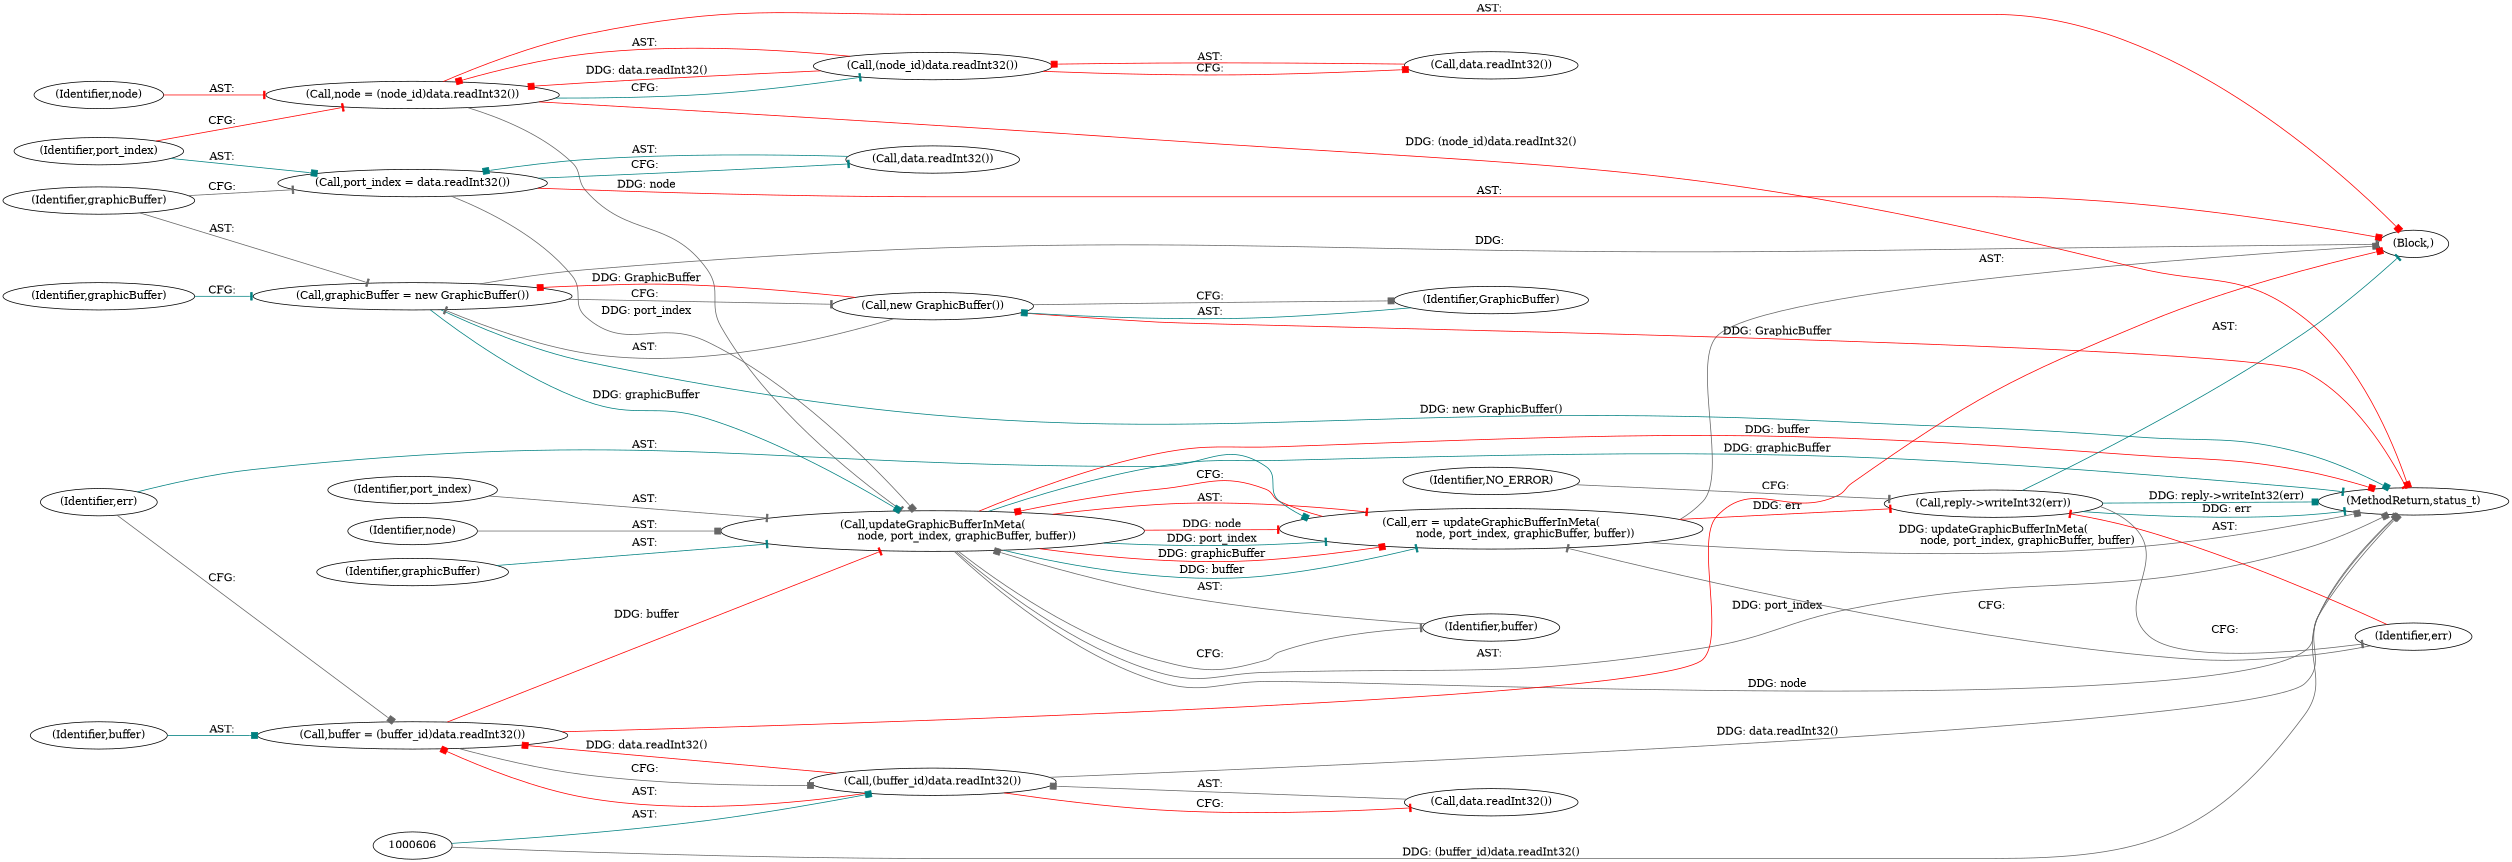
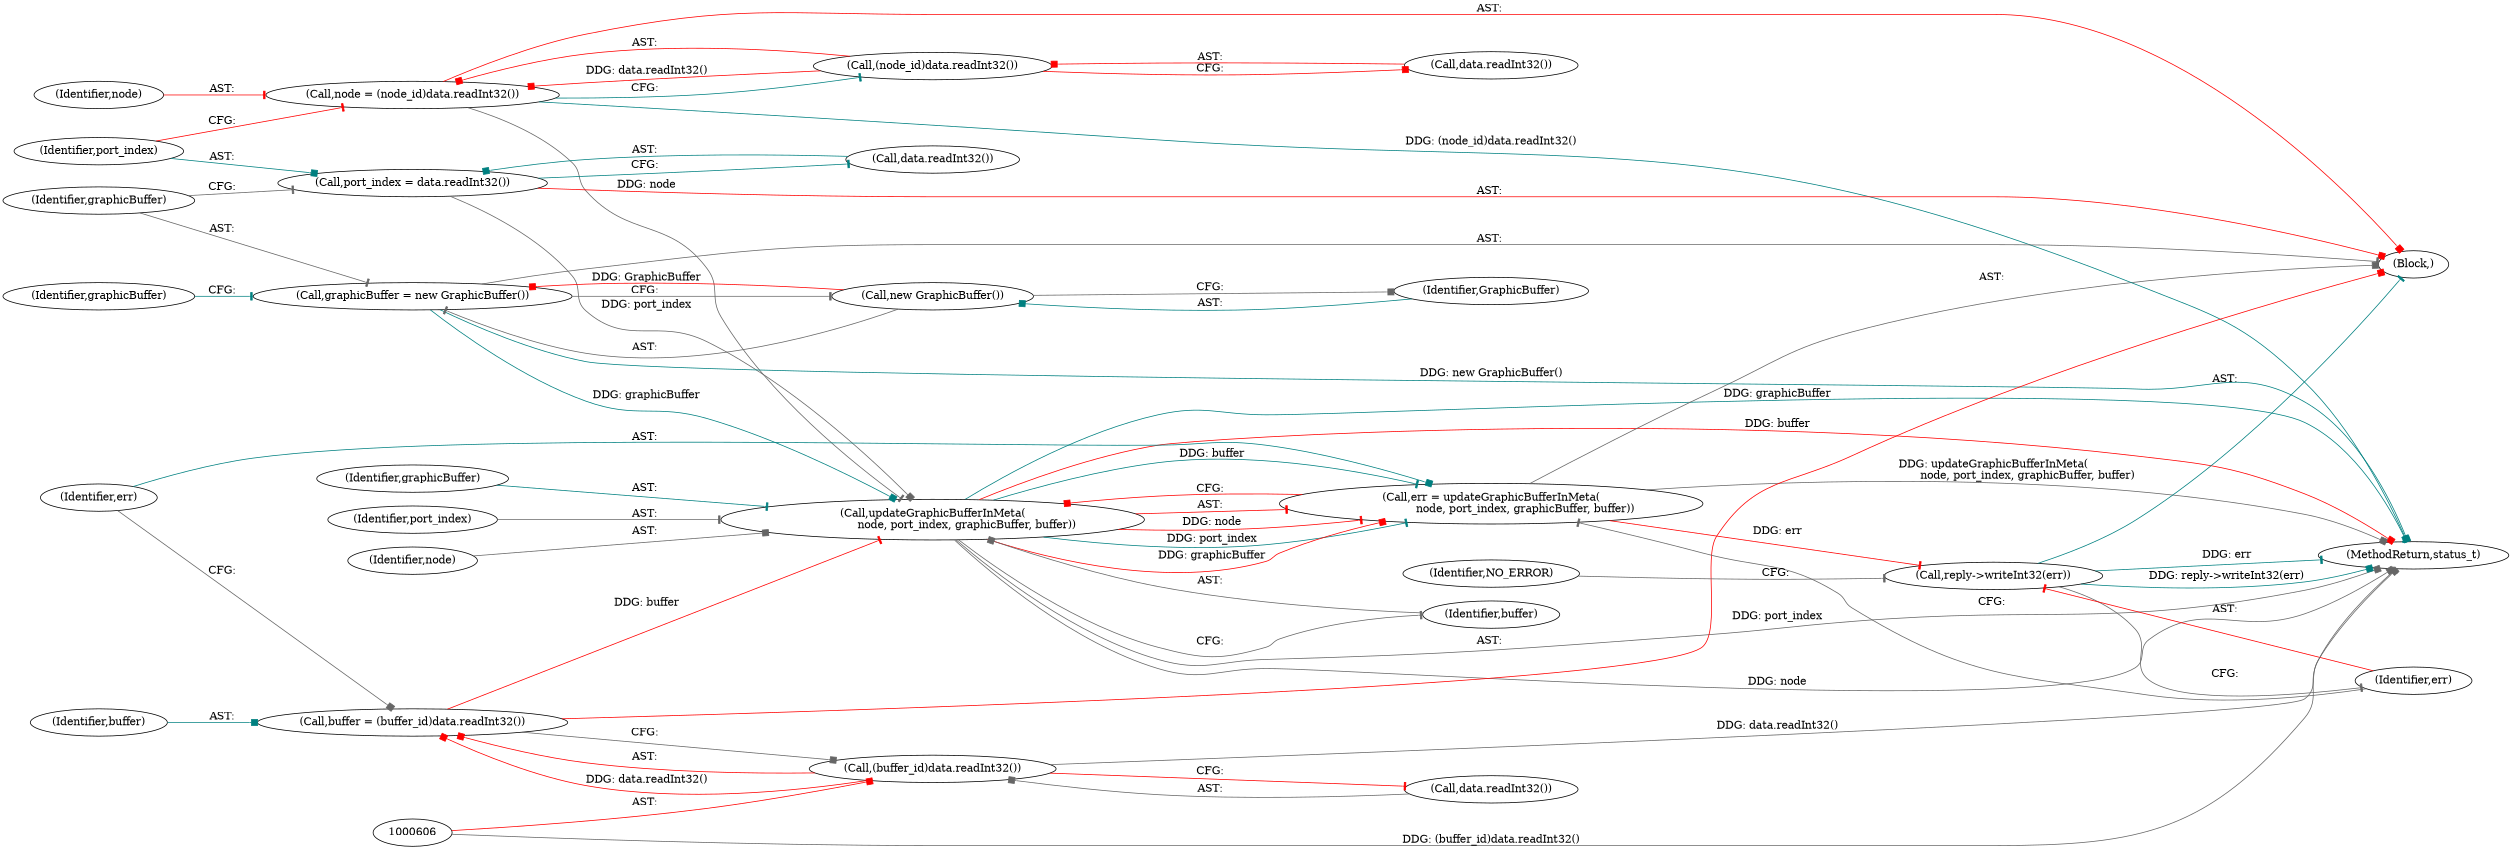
edge "(Call,node = (node_id)data.readInt32())" -> "(MethodReturn,status_t)": color red -> teal
edge "(Call,graphicBuffer = new GraphicBuffer())" -> "(Block,)": label "DDG: " -> "AST: "
edge "(Call,new GraphicBuffer())" -> "(MethodReturn,status_t)": removed, label "DDG: GraphicBuffer"
edge "1000606" -> "(Call,(buffer_id)data.readInt32())": color teal -> red
